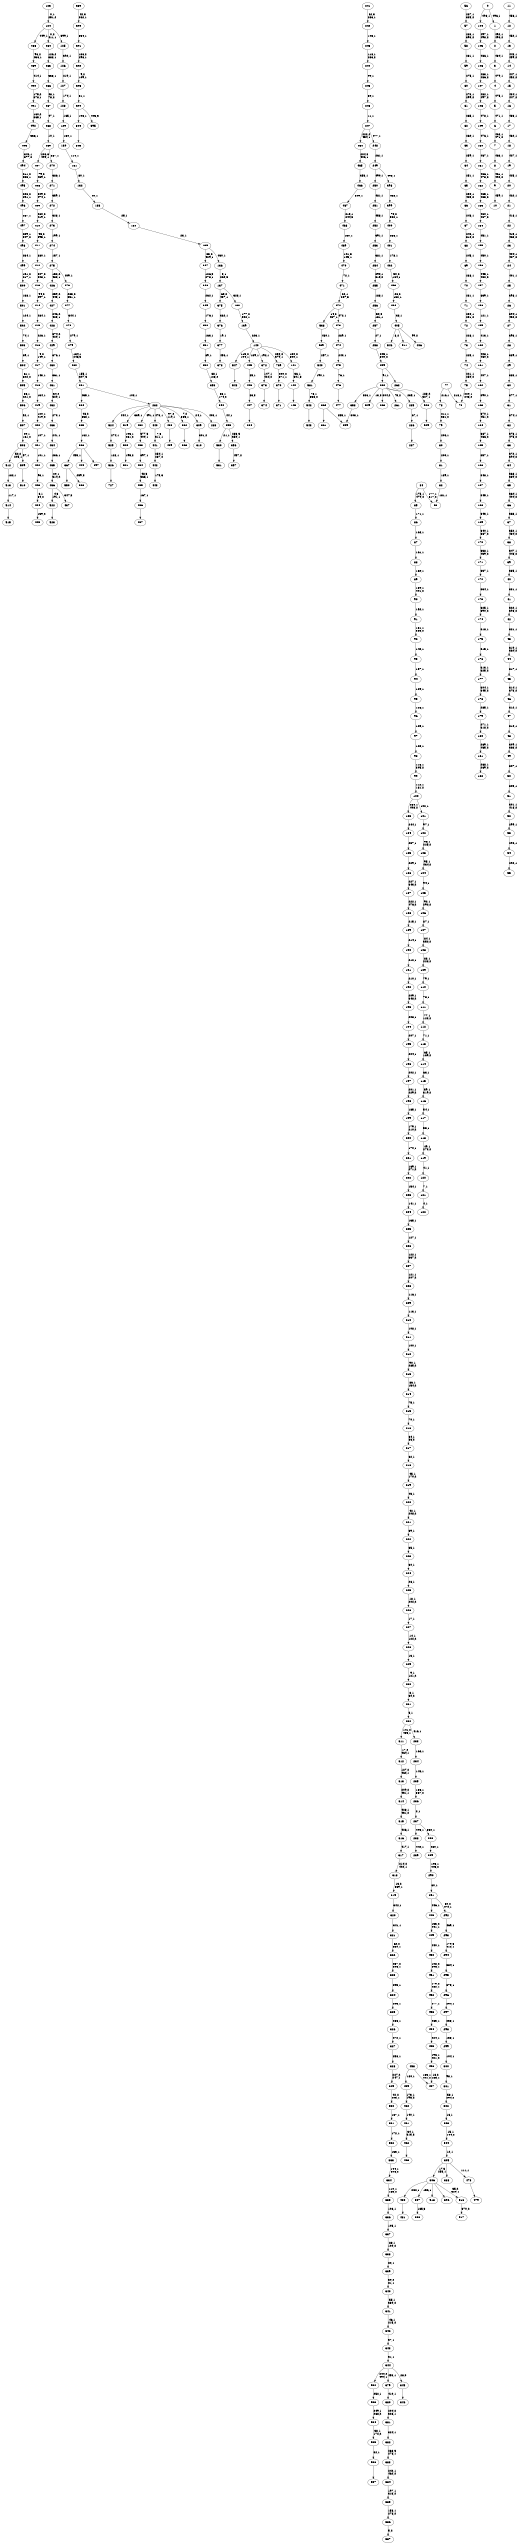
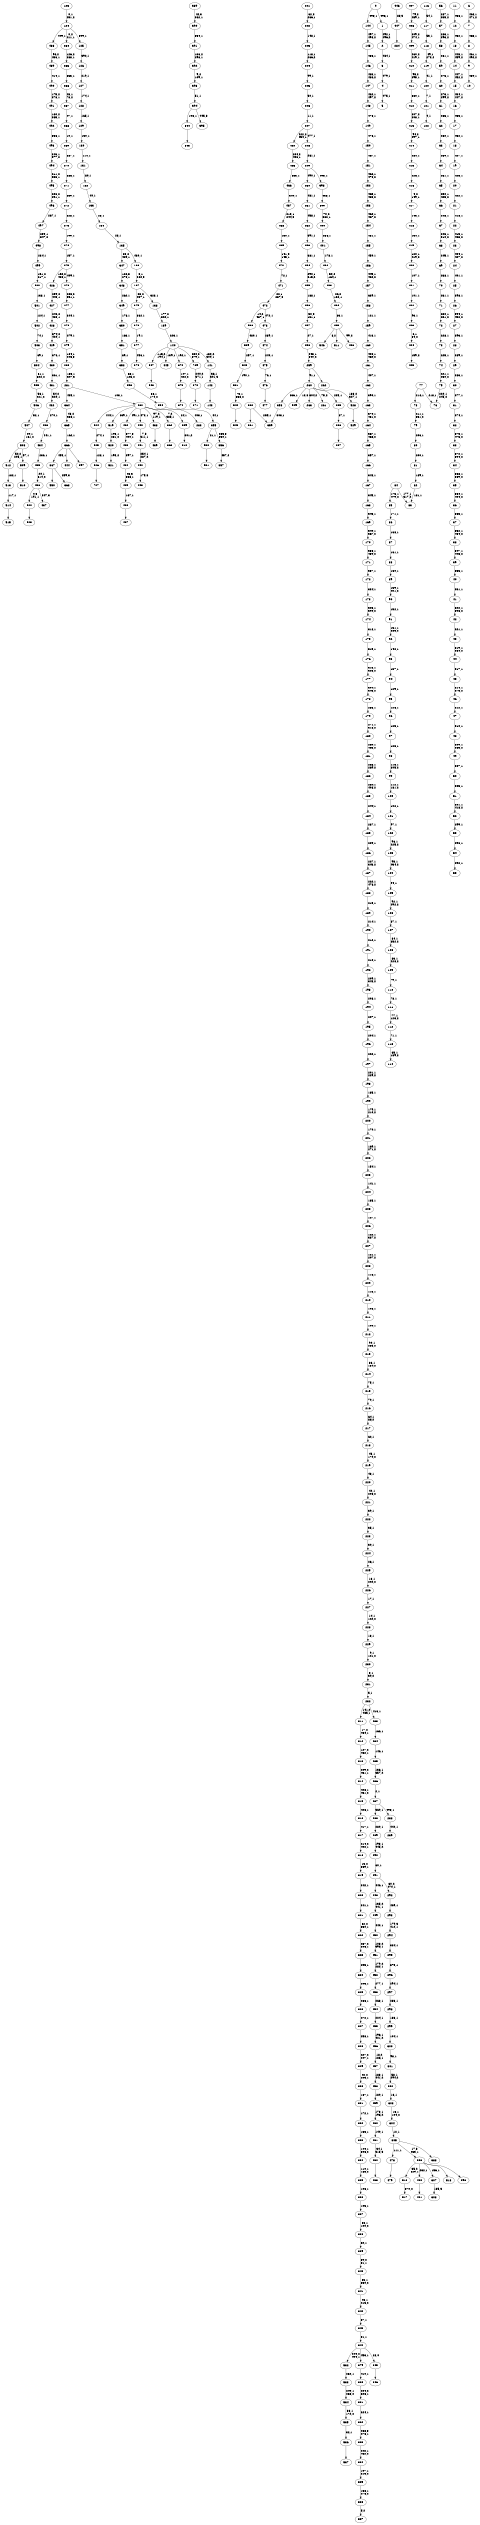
edge "5" -> "6": removed, label "471,1"
edge "269" -> "407": removed, label "206,3 499,1"
edge "445" -> "446": removed, label "85,1"
edge "100" -> "183": now "182" -> "183"
node "115": removed
edge "458" -> "457": reversed
